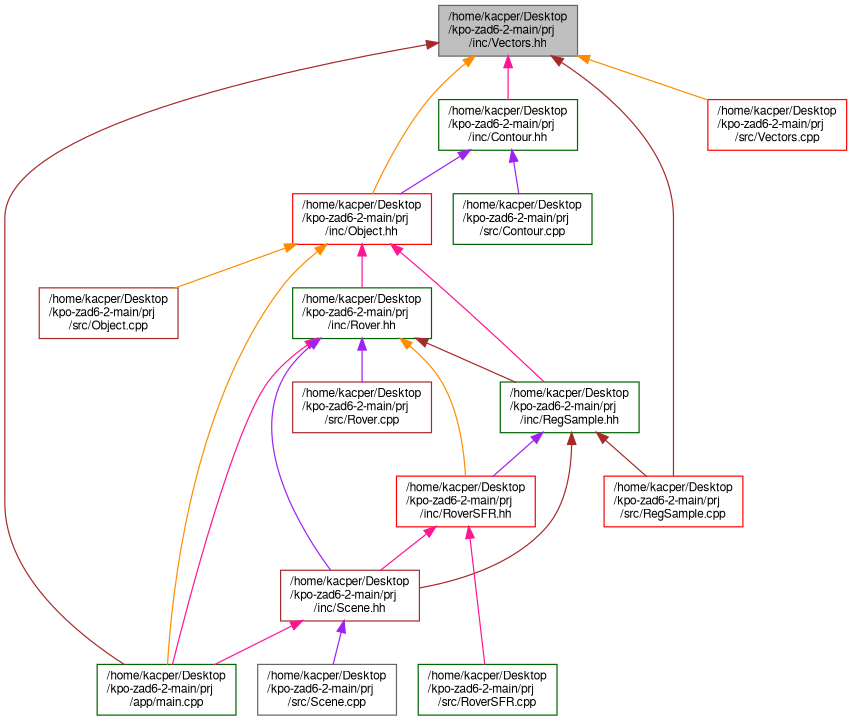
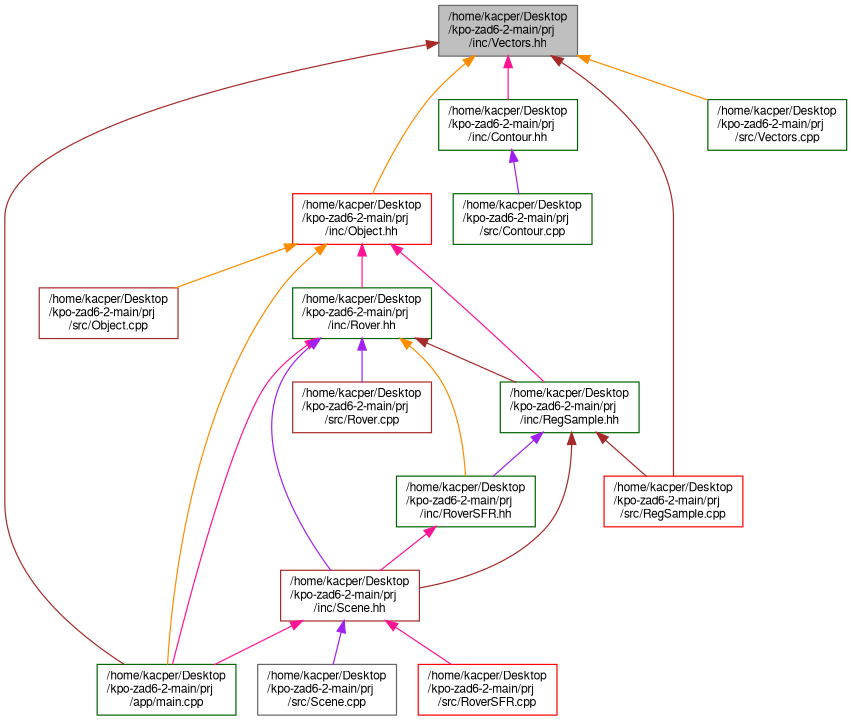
node "/home/kacper/Desktop /kpo-zad6-2-main/prj /src/Vectors.cpp": color red -> darkgreen
edge "/home/kacper/Desktop /kpo-zad6-2-main/prj /inc/Object.hh" -> "/home/kacper/Desktop /kpo-zad6-2-main/prj /inc/Contour.hh": removed
node "/home/kacper/Desktop /kpo-zad6-2-main/prj /inc/RoverSFR.hh": color red -> darkgreen
edge "/home/kacper/Desktop /kpo-zad6-2-main/prj /src/RoverSFR.cpp" -> "/home/kacper/Desktop /kpo-zad6-2-main/prj /inc/RoverSFR.hh": now "/home/kacper/Desktop /kpo-zad6-2-main/prj /src/RoverSFR.cpp" -> "/home/kacper/Desktop /kpo-zad6-2-main/prj /inc/Scene.hh"
node "/home/kacper/Desktop /kpo-zad6-2-main/prj /src/RoverSFR.cpp": color darkgreen -> red
